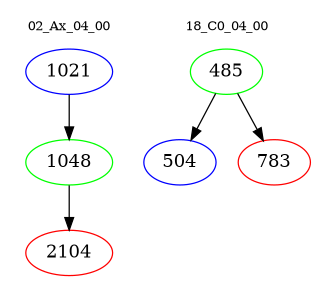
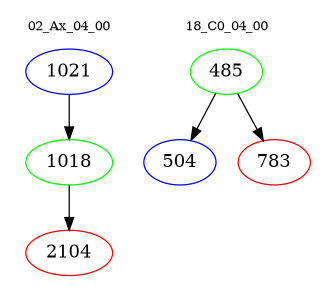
node "1048": label "1048" -> "1018"
